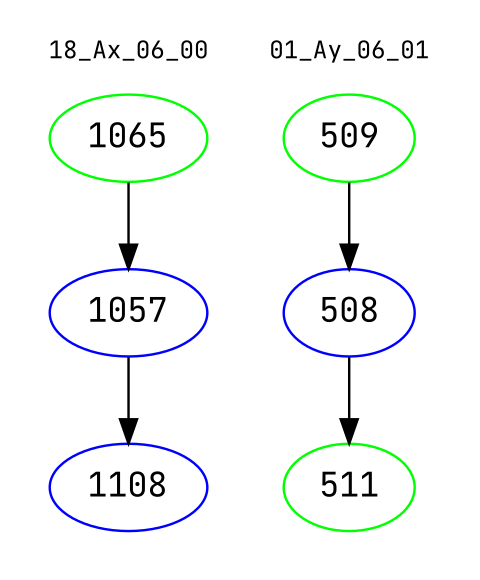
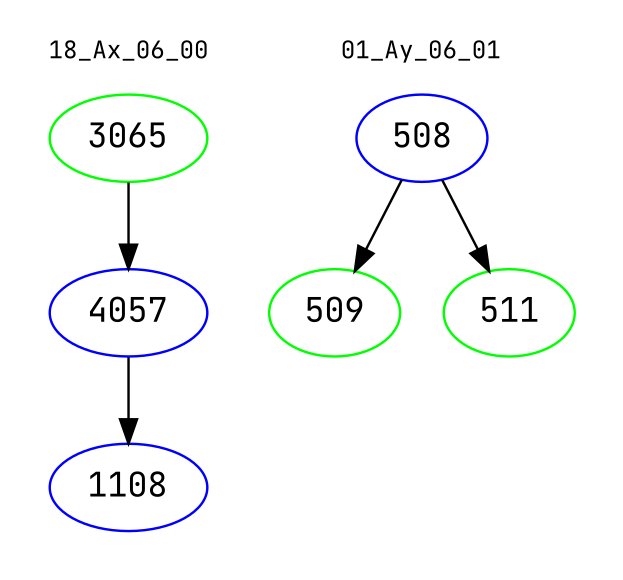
node "1065": label "1065" -> "3065"
edge "509" -> "508": reversed
node "1057": label "1057" -> "4057"
